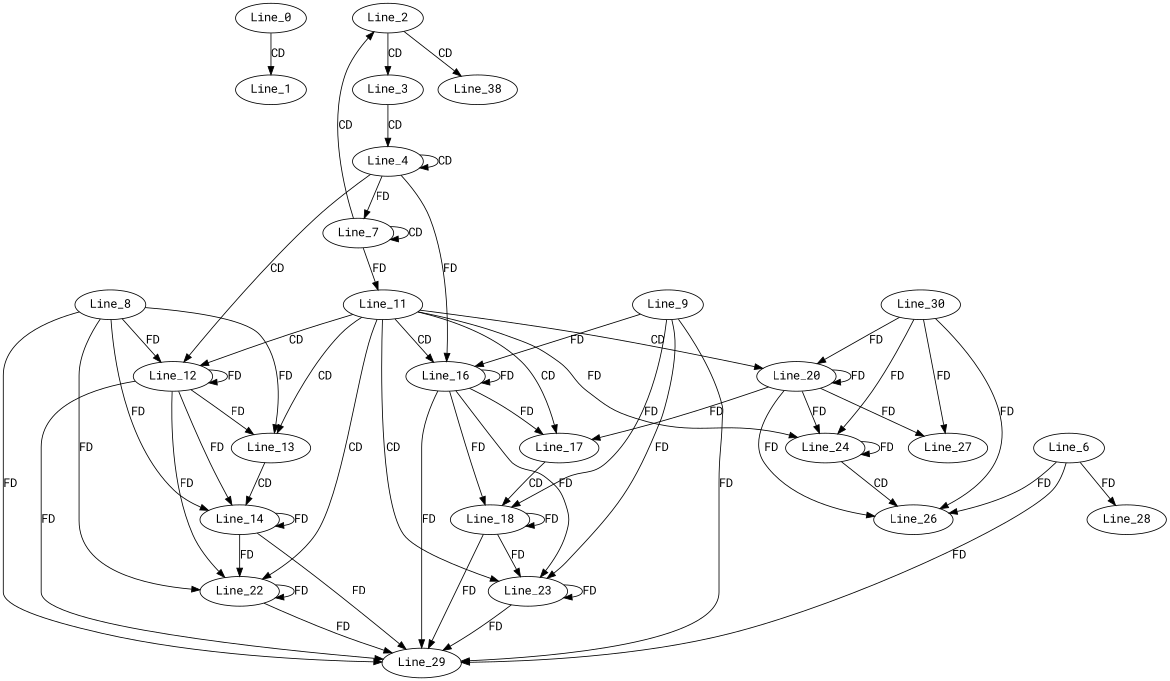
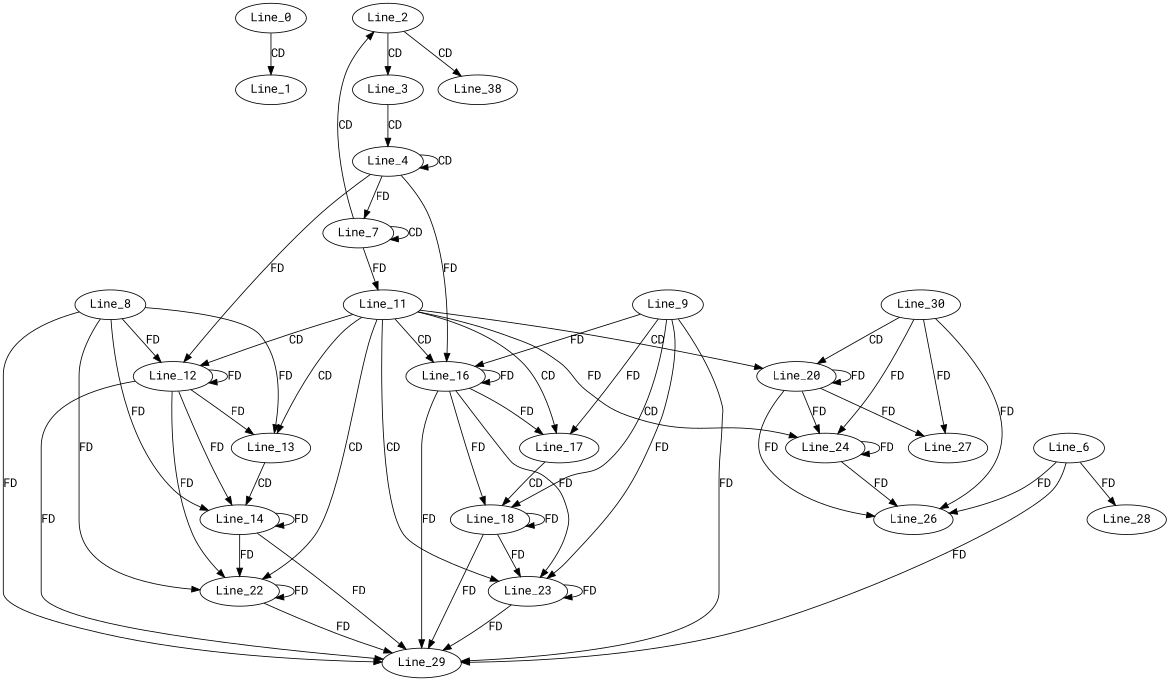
edge "Line_4" -> "Line_12": label "CD" -> "FD"
edge "Line_30" -> "Line_20": label "FD" -> "CD"
edge "Line_9" -> "Line_18": label "FD" -> "CD"
edge "Line_20" -> "Line_17": now "Line_9" -> "Line_17"
edge "Line_24" -> "Line_26": label "CD" -> "FD"
